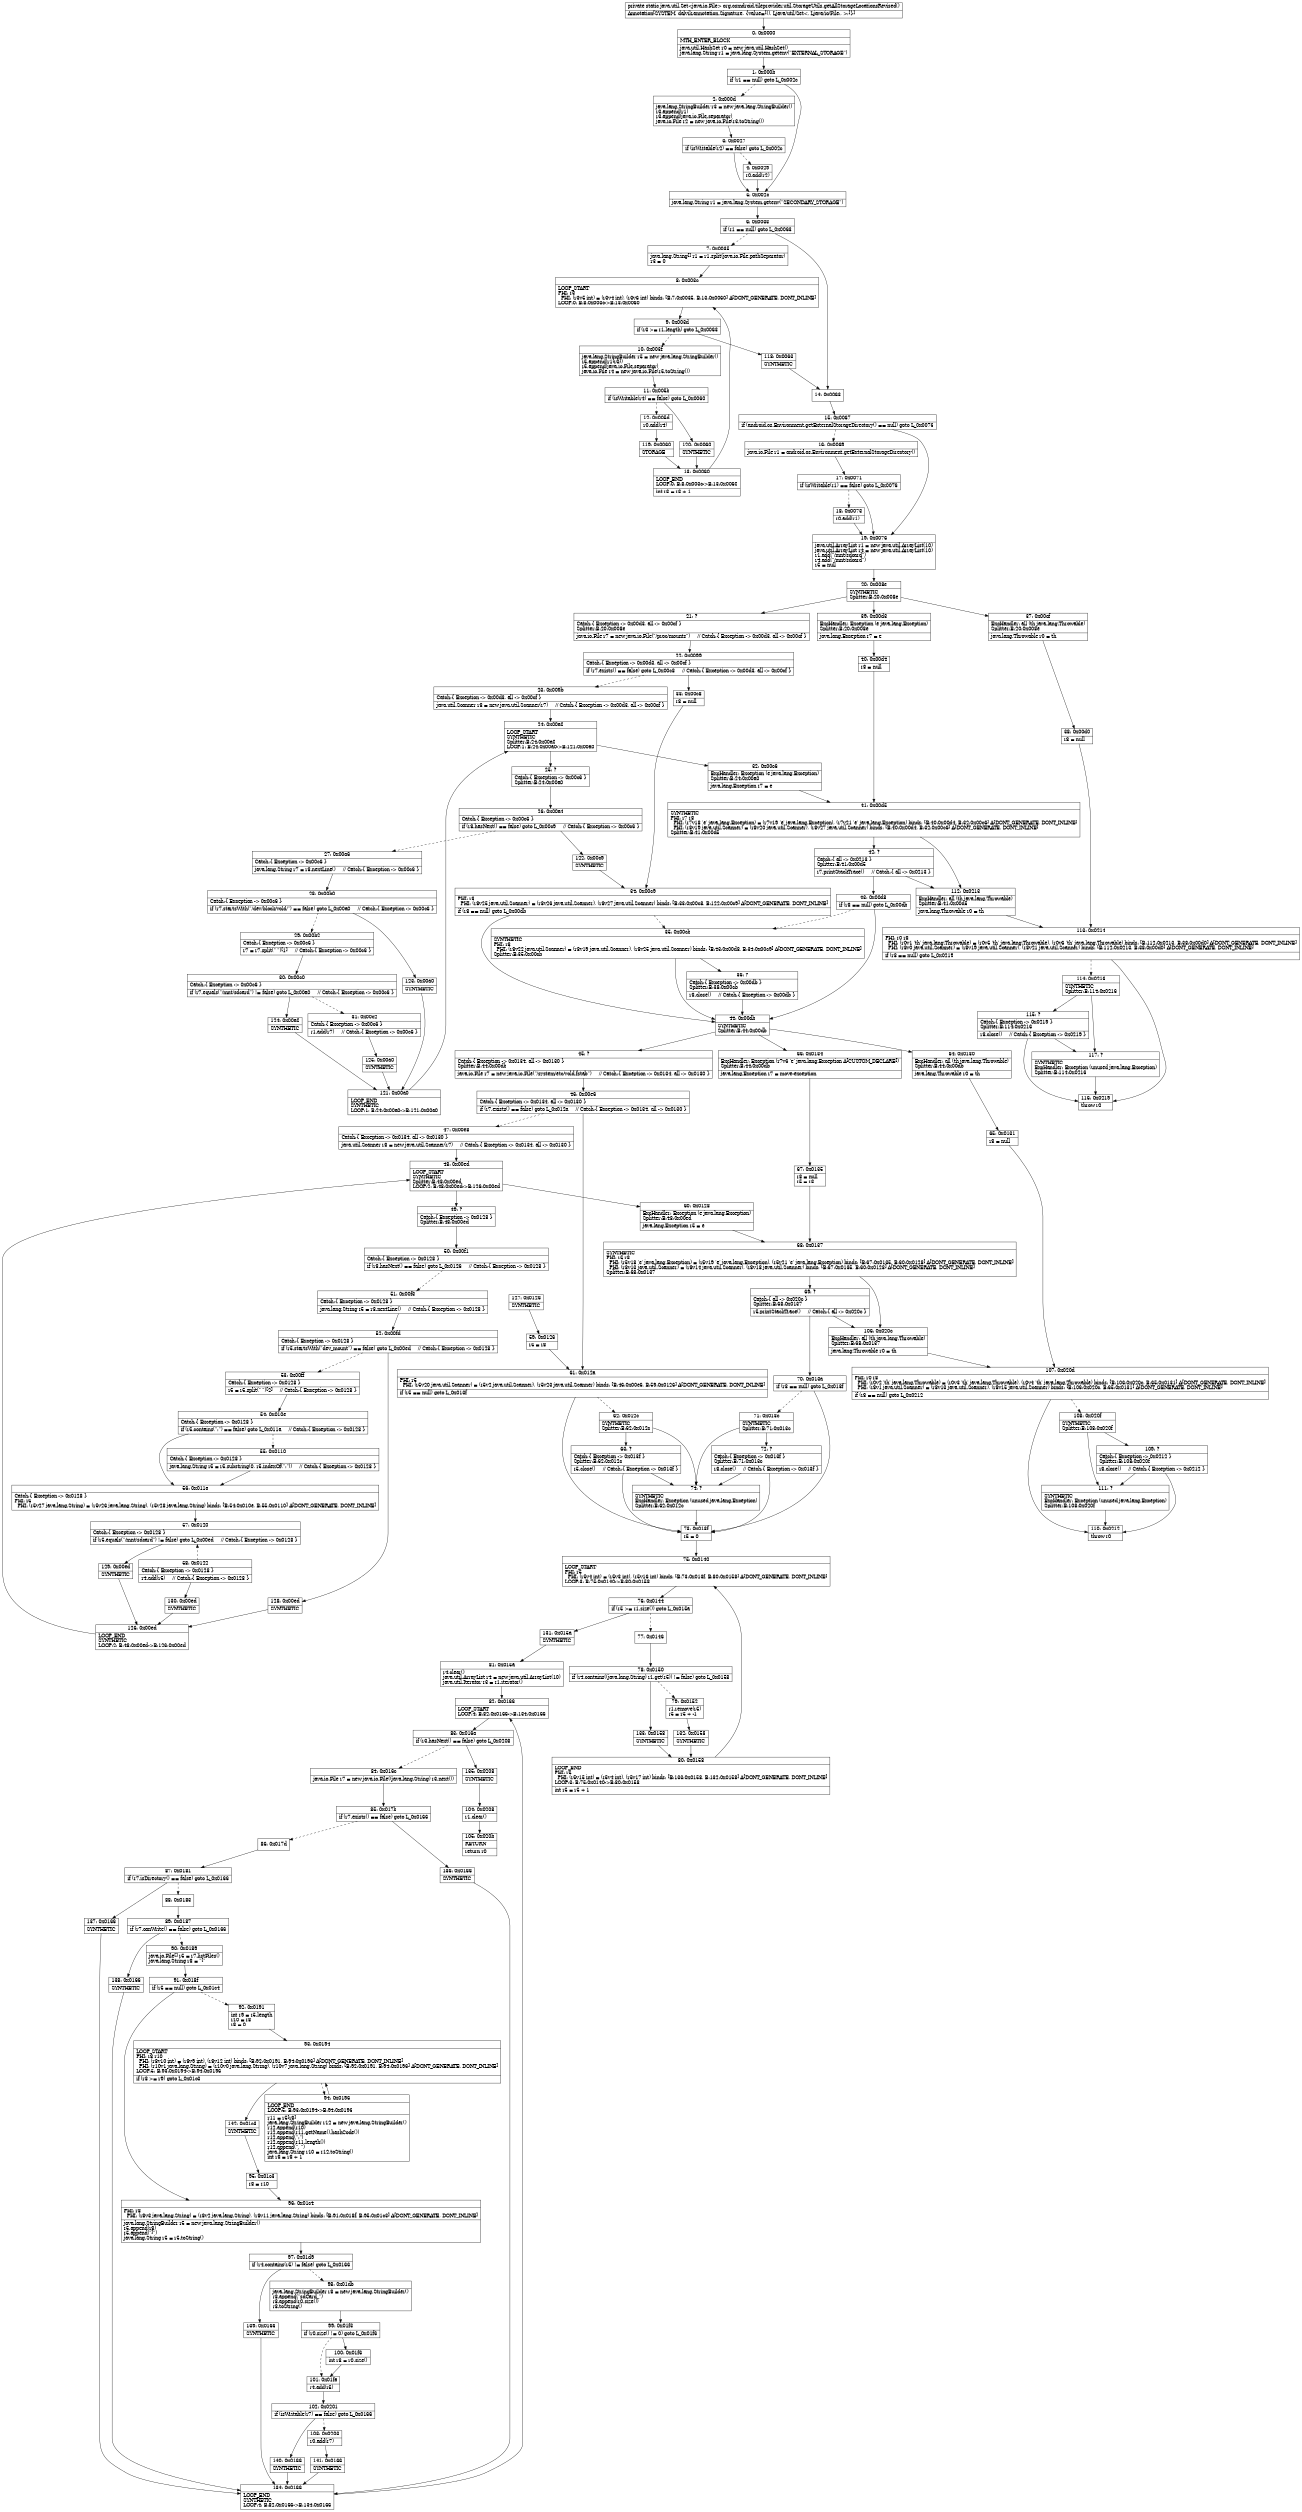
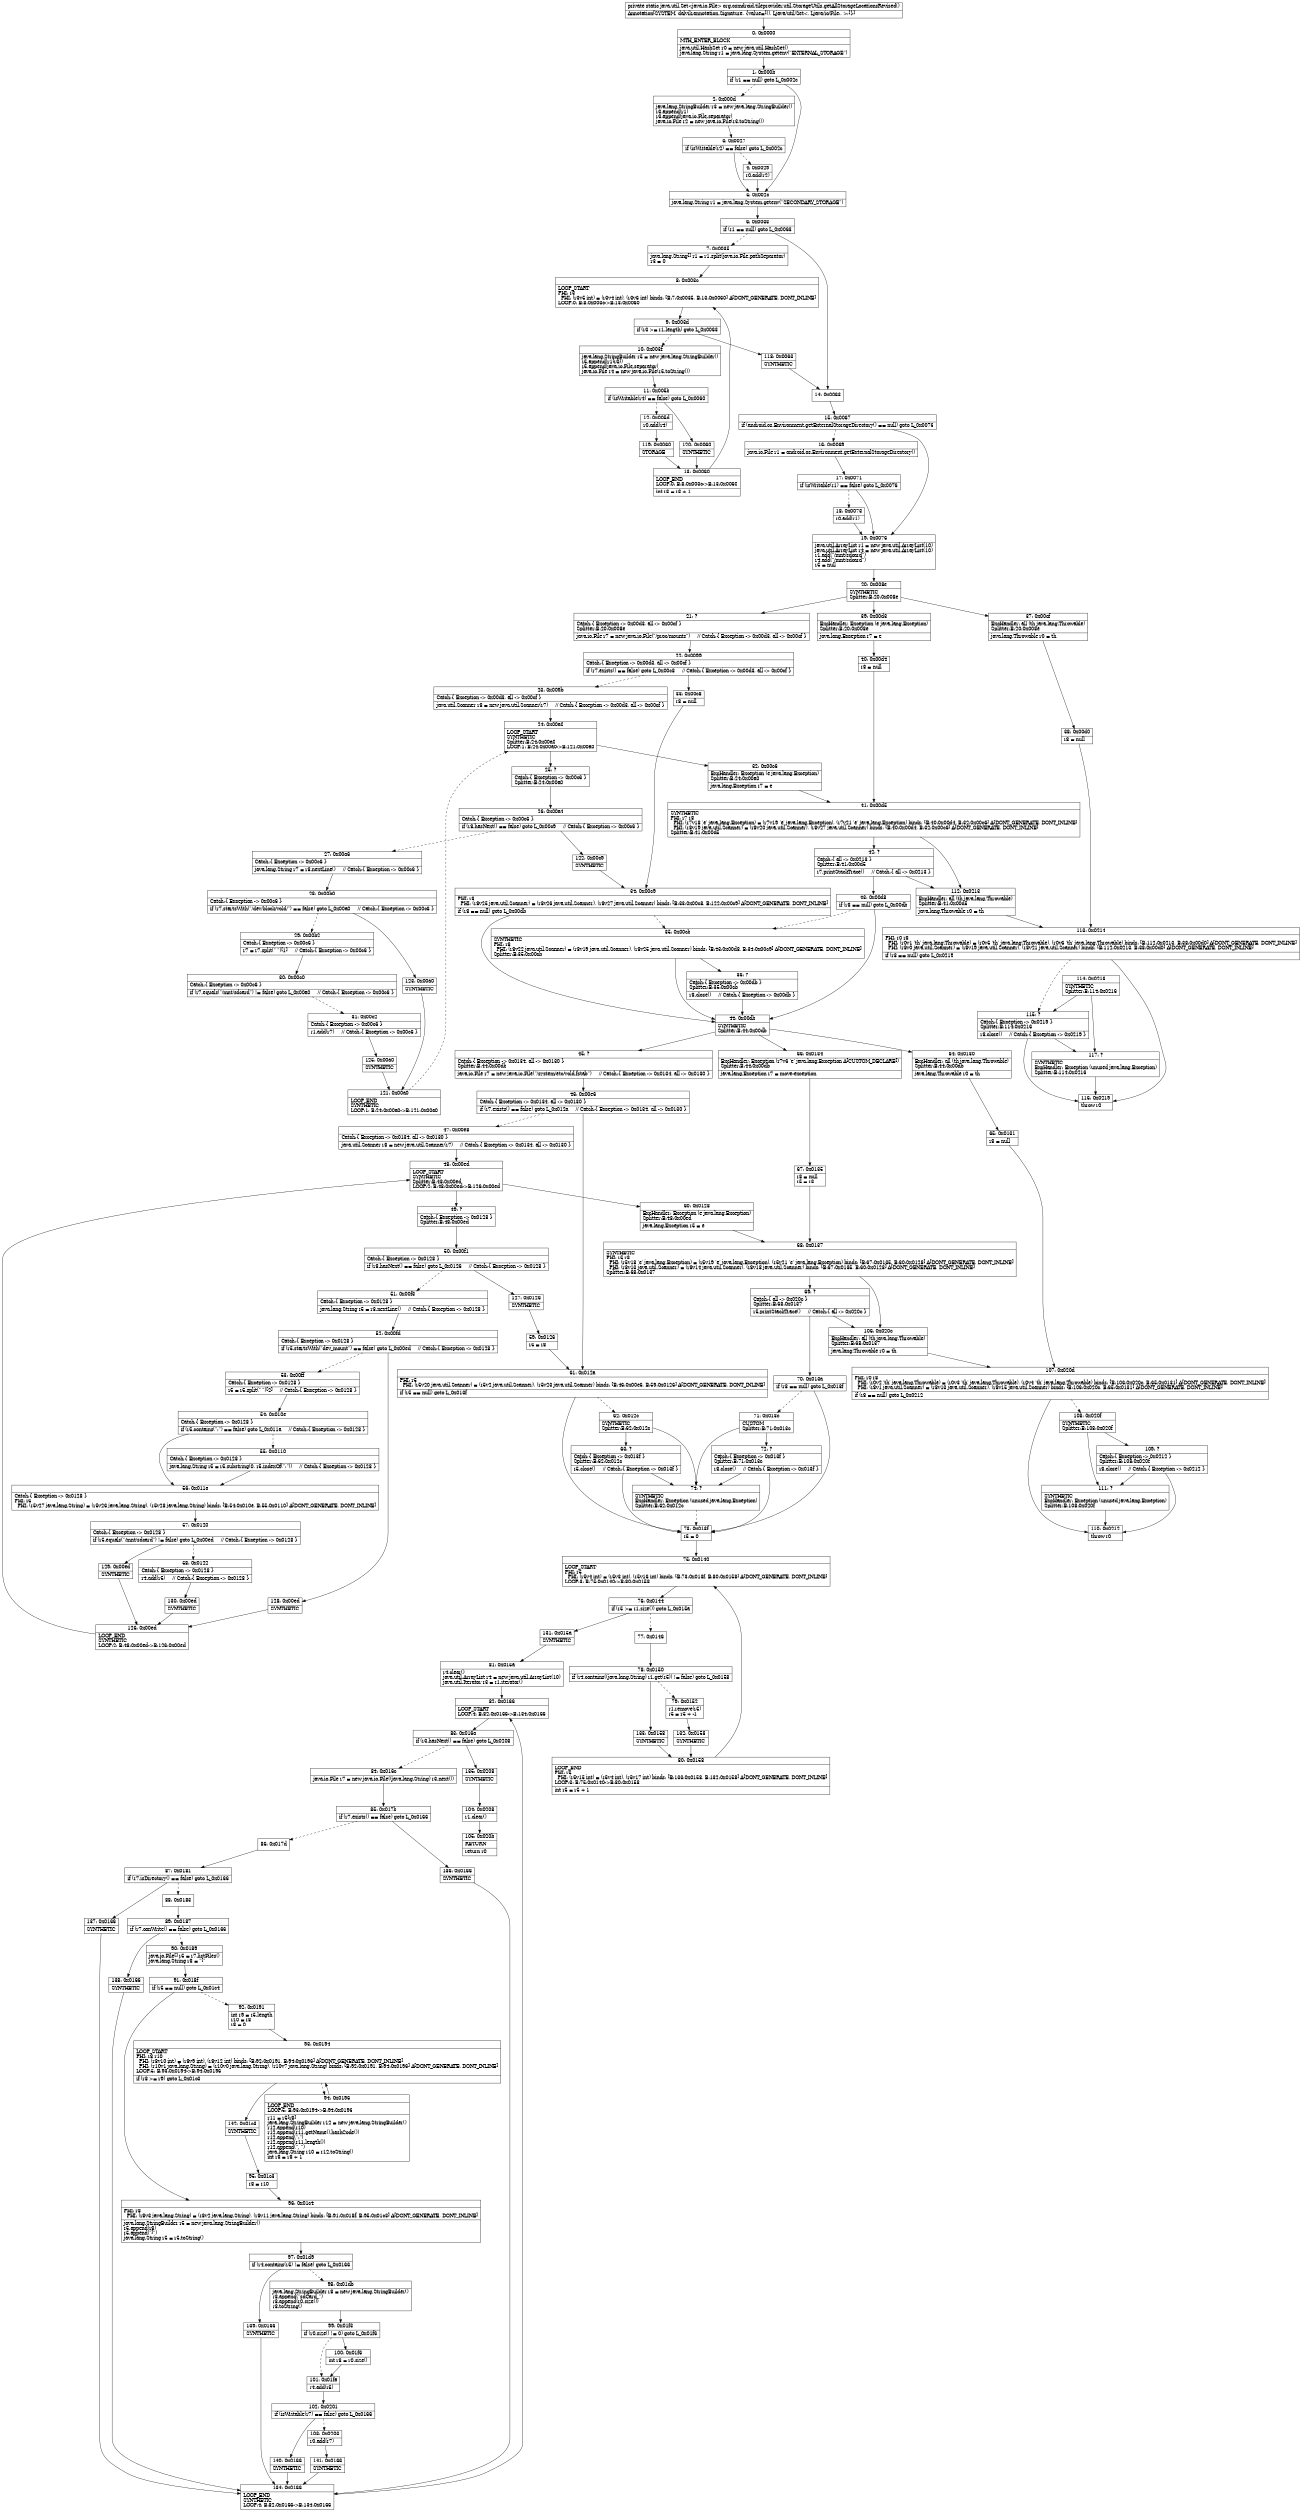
edge "121: 0x00a0" -> "24: 0x00a0": style solid -> dashed
edge "113: 0x0214" -> "114: 0x0216": now "113: 0x0214" -> "115: ?"
node "36: ?": text "Splitter:B:38:0x00cb" -> "Splitter:B:35:0x00cb"
node "124: 0x00a0": removed
edge "50: 0x00f1" -> "127: 0x0126": added
node "71: 0x013c": text "SYNTHETIC" -> "CUSTOM"
edge "74: ?" -> "73: 0x013f": style solid -> dashed
edge "58: 0x0122" -> "57: 0x0120": reversed
